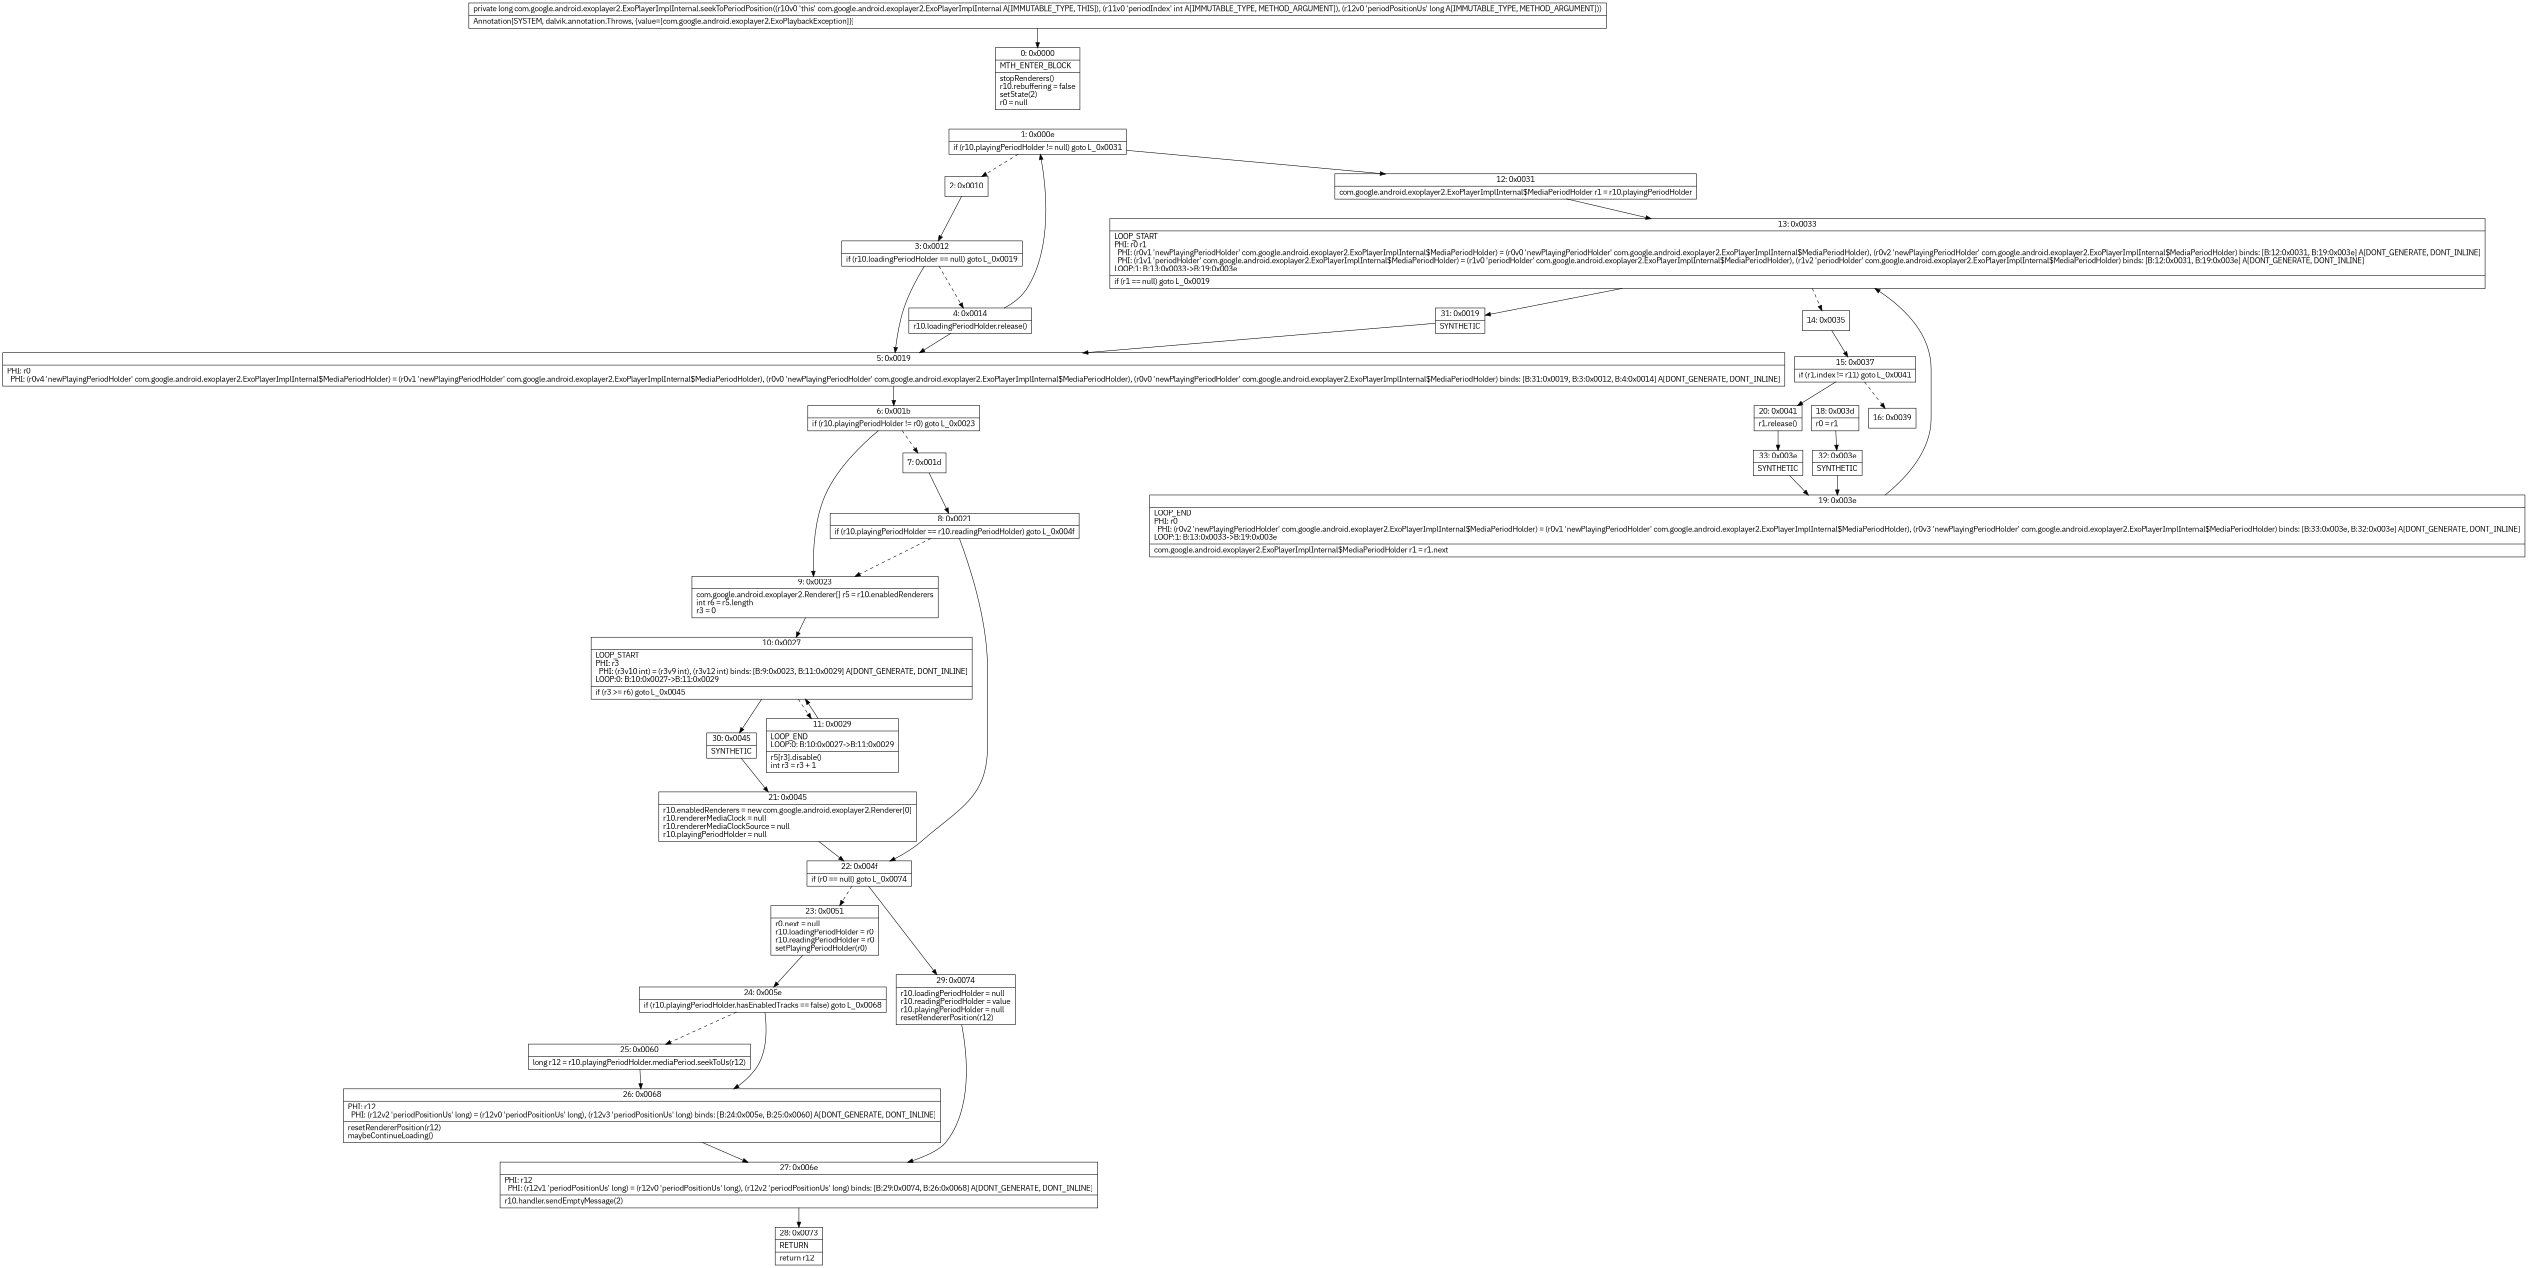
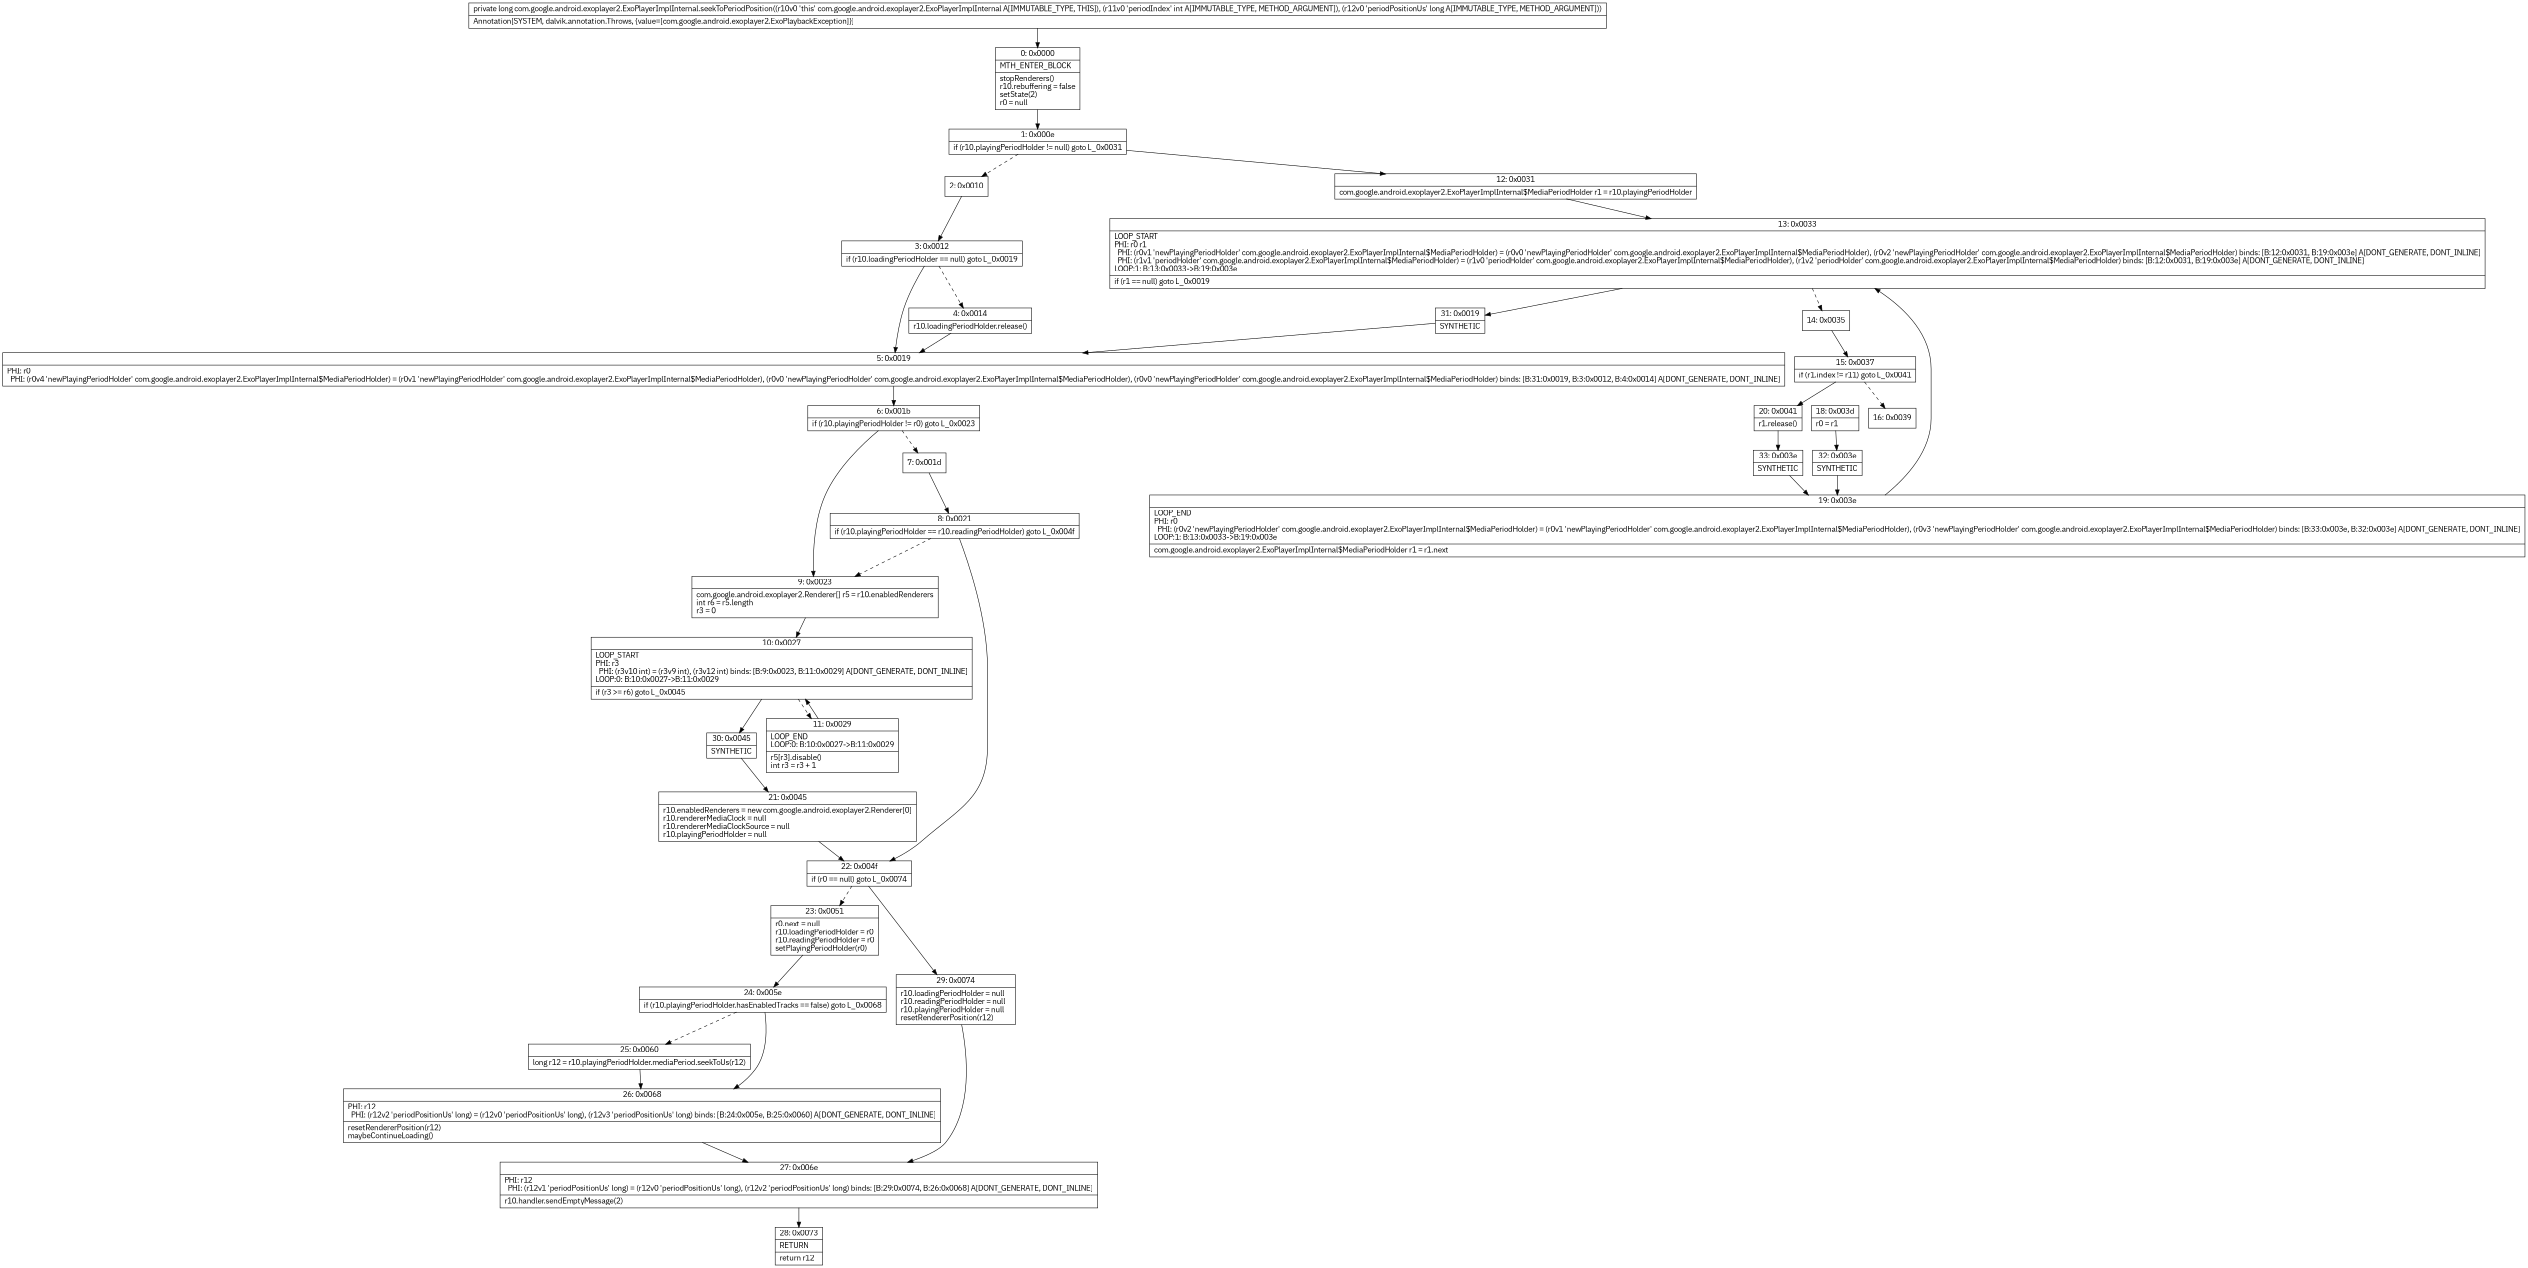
edge "4: 0x0014" -> "1: 0x000e": now "0: 0x0000" -> "1: 0x000e"
node "29: 0x0074": text "r10.readingPeriodHolder = value" -> "r10.readingPeriodHolder = null"
